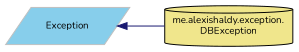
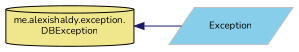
edge "me.alexishaldy.exception. DBException" -> "Exception": reversed
